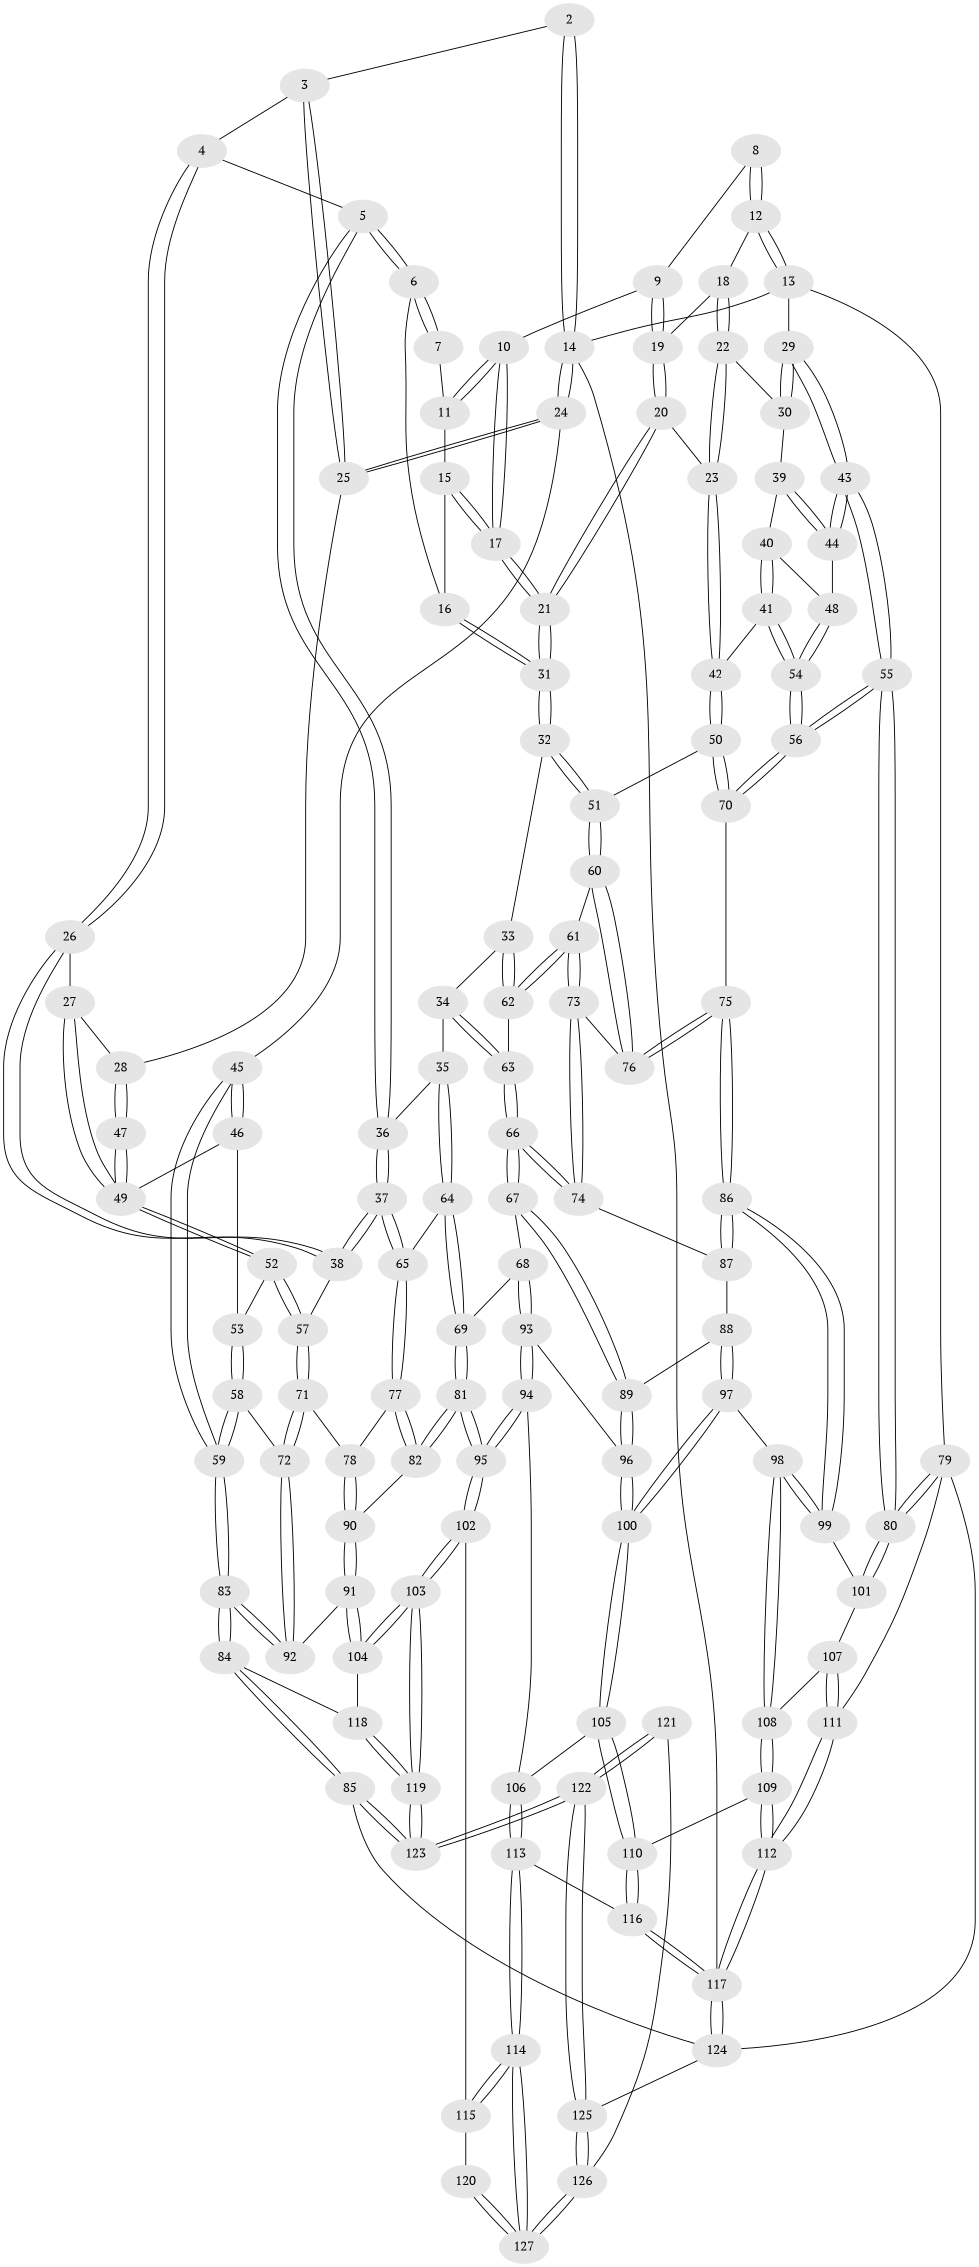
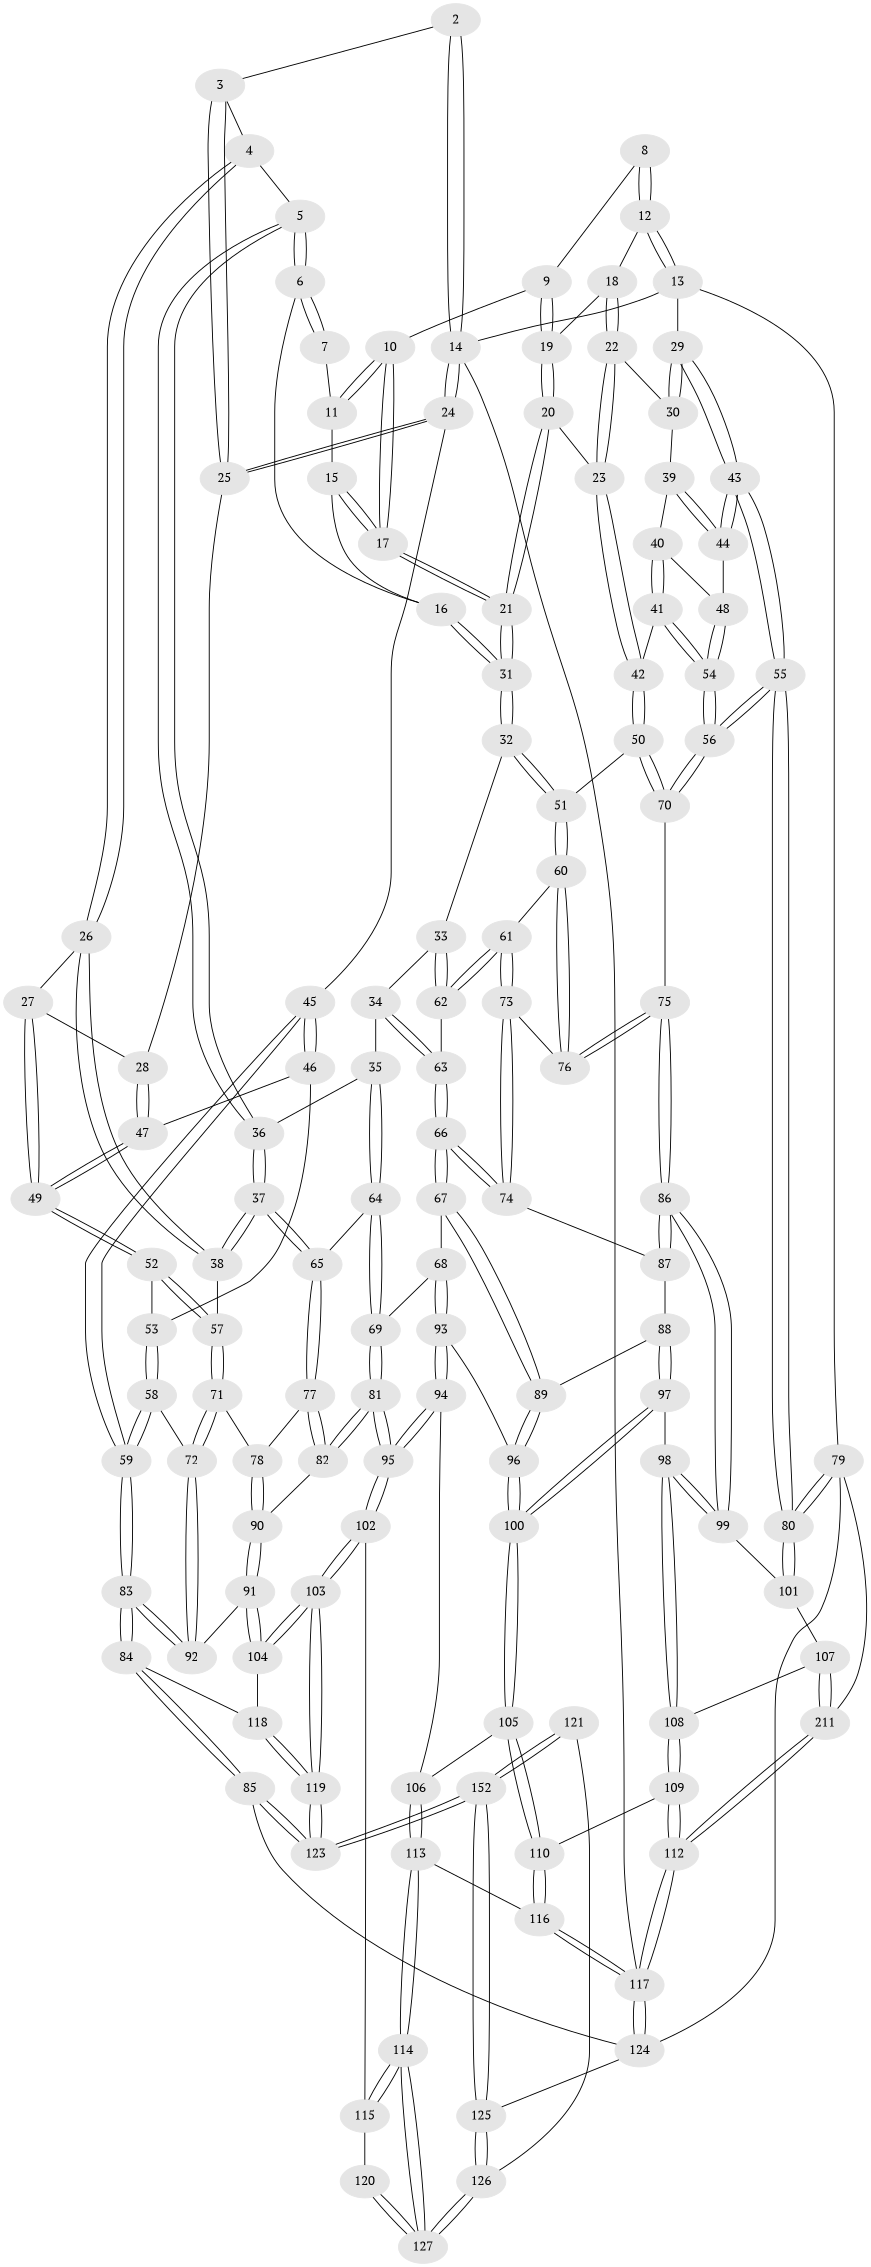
edge "46" -- "49": now "46" -- "47"
node "111": label "111" -> "211"
node "122": label "122" -> "152"
